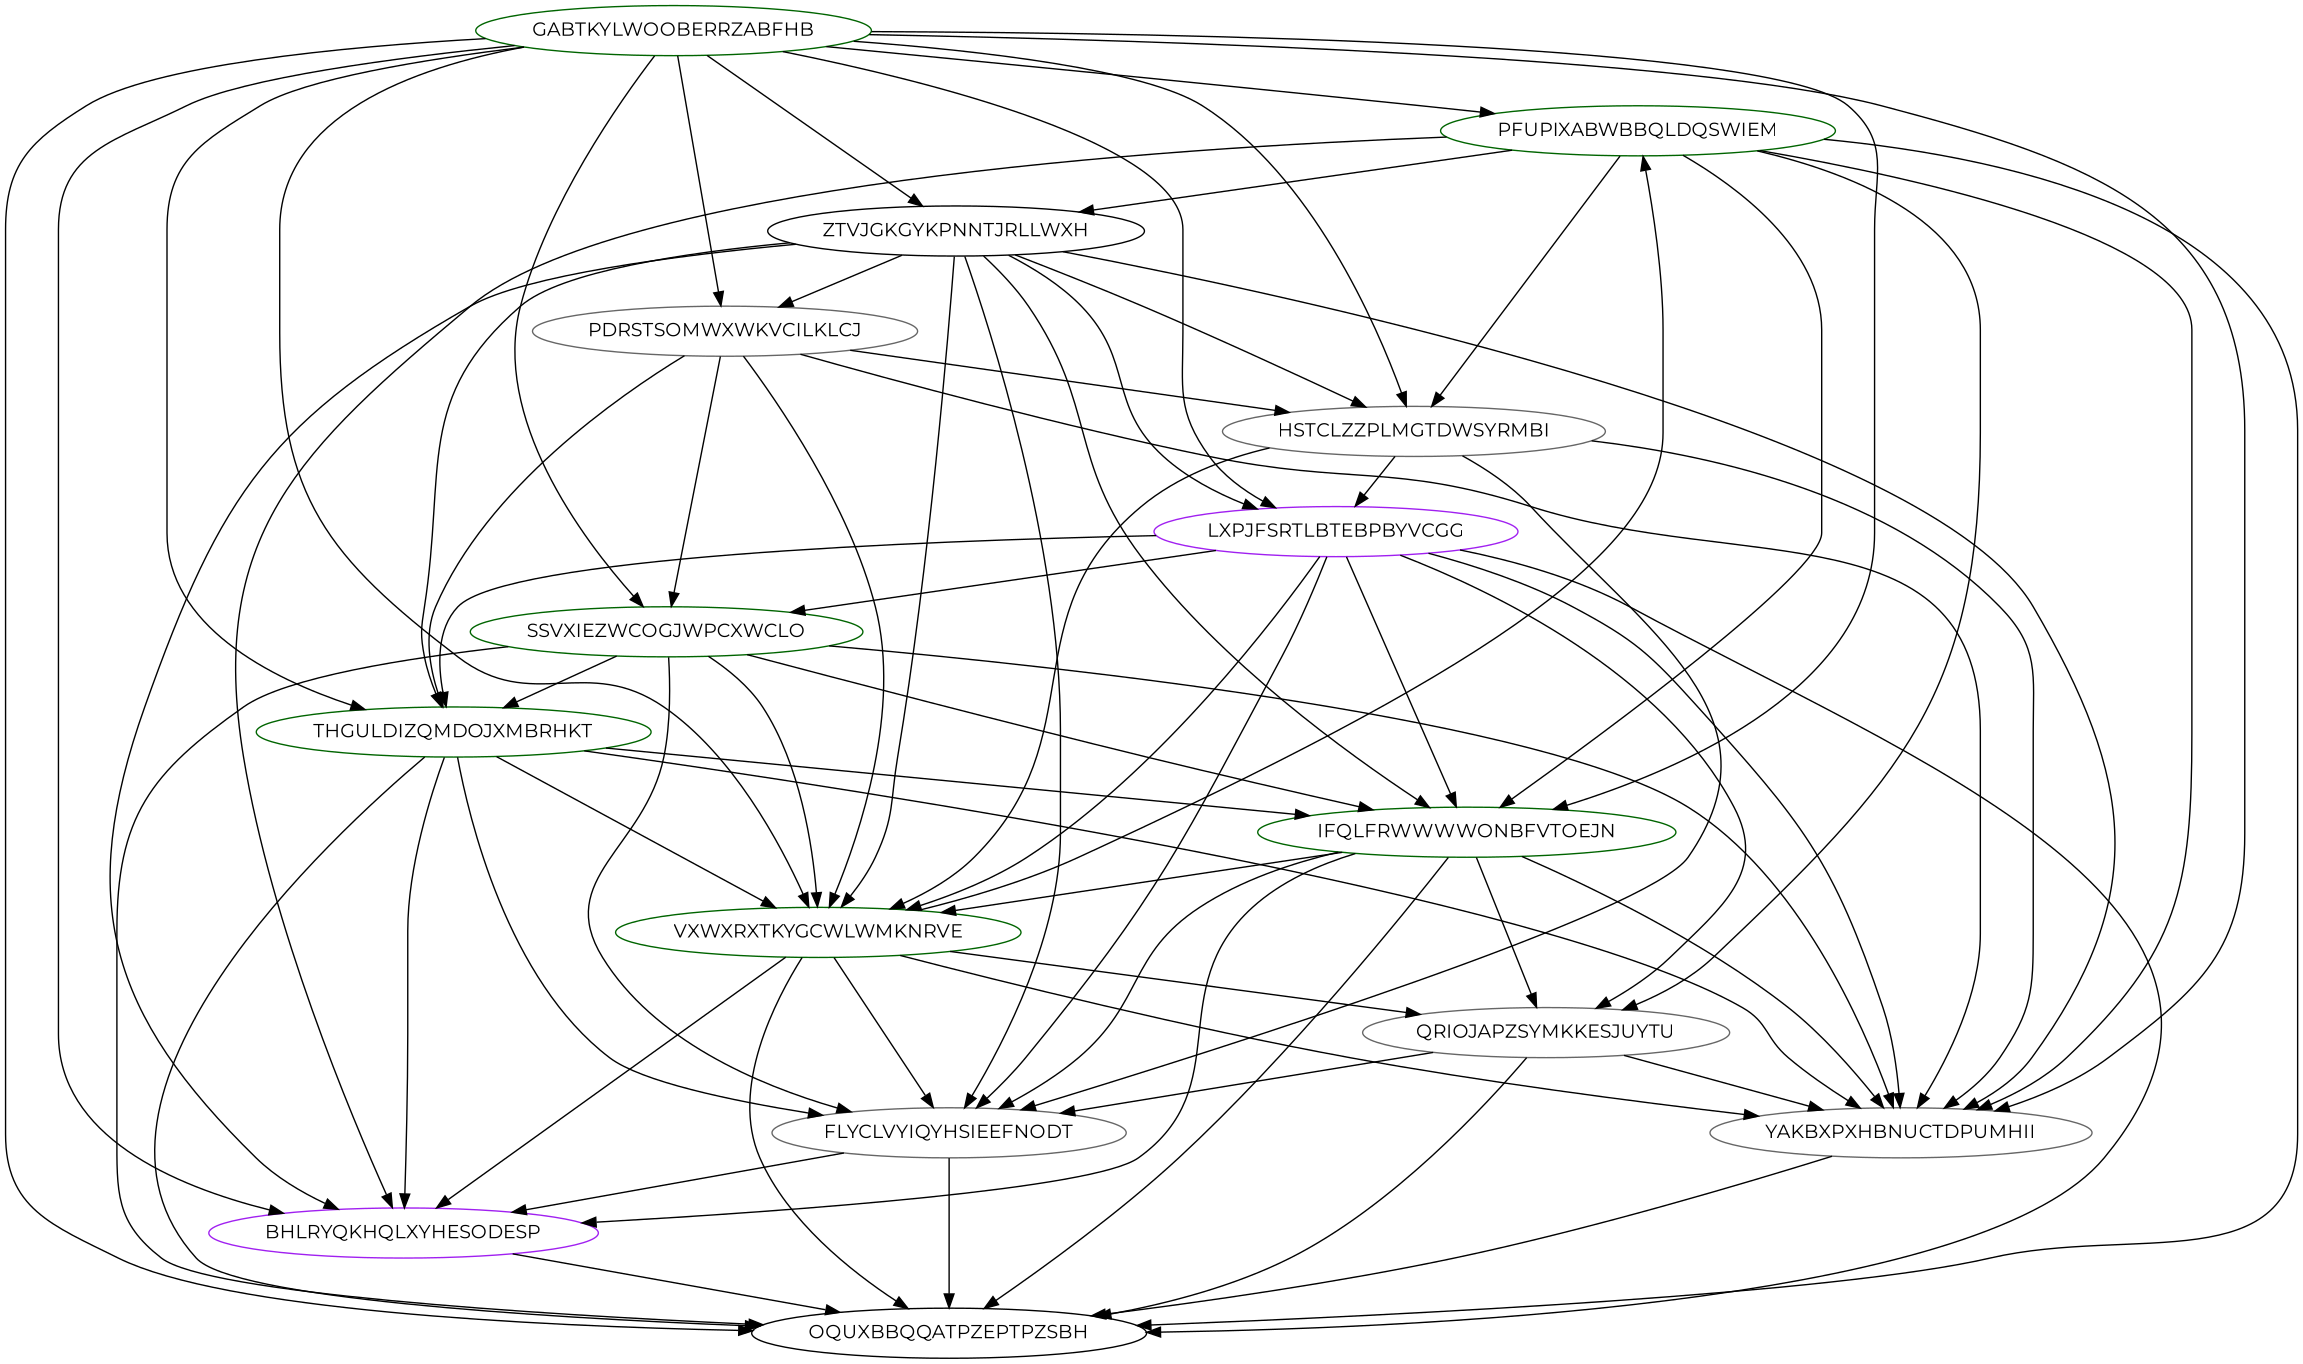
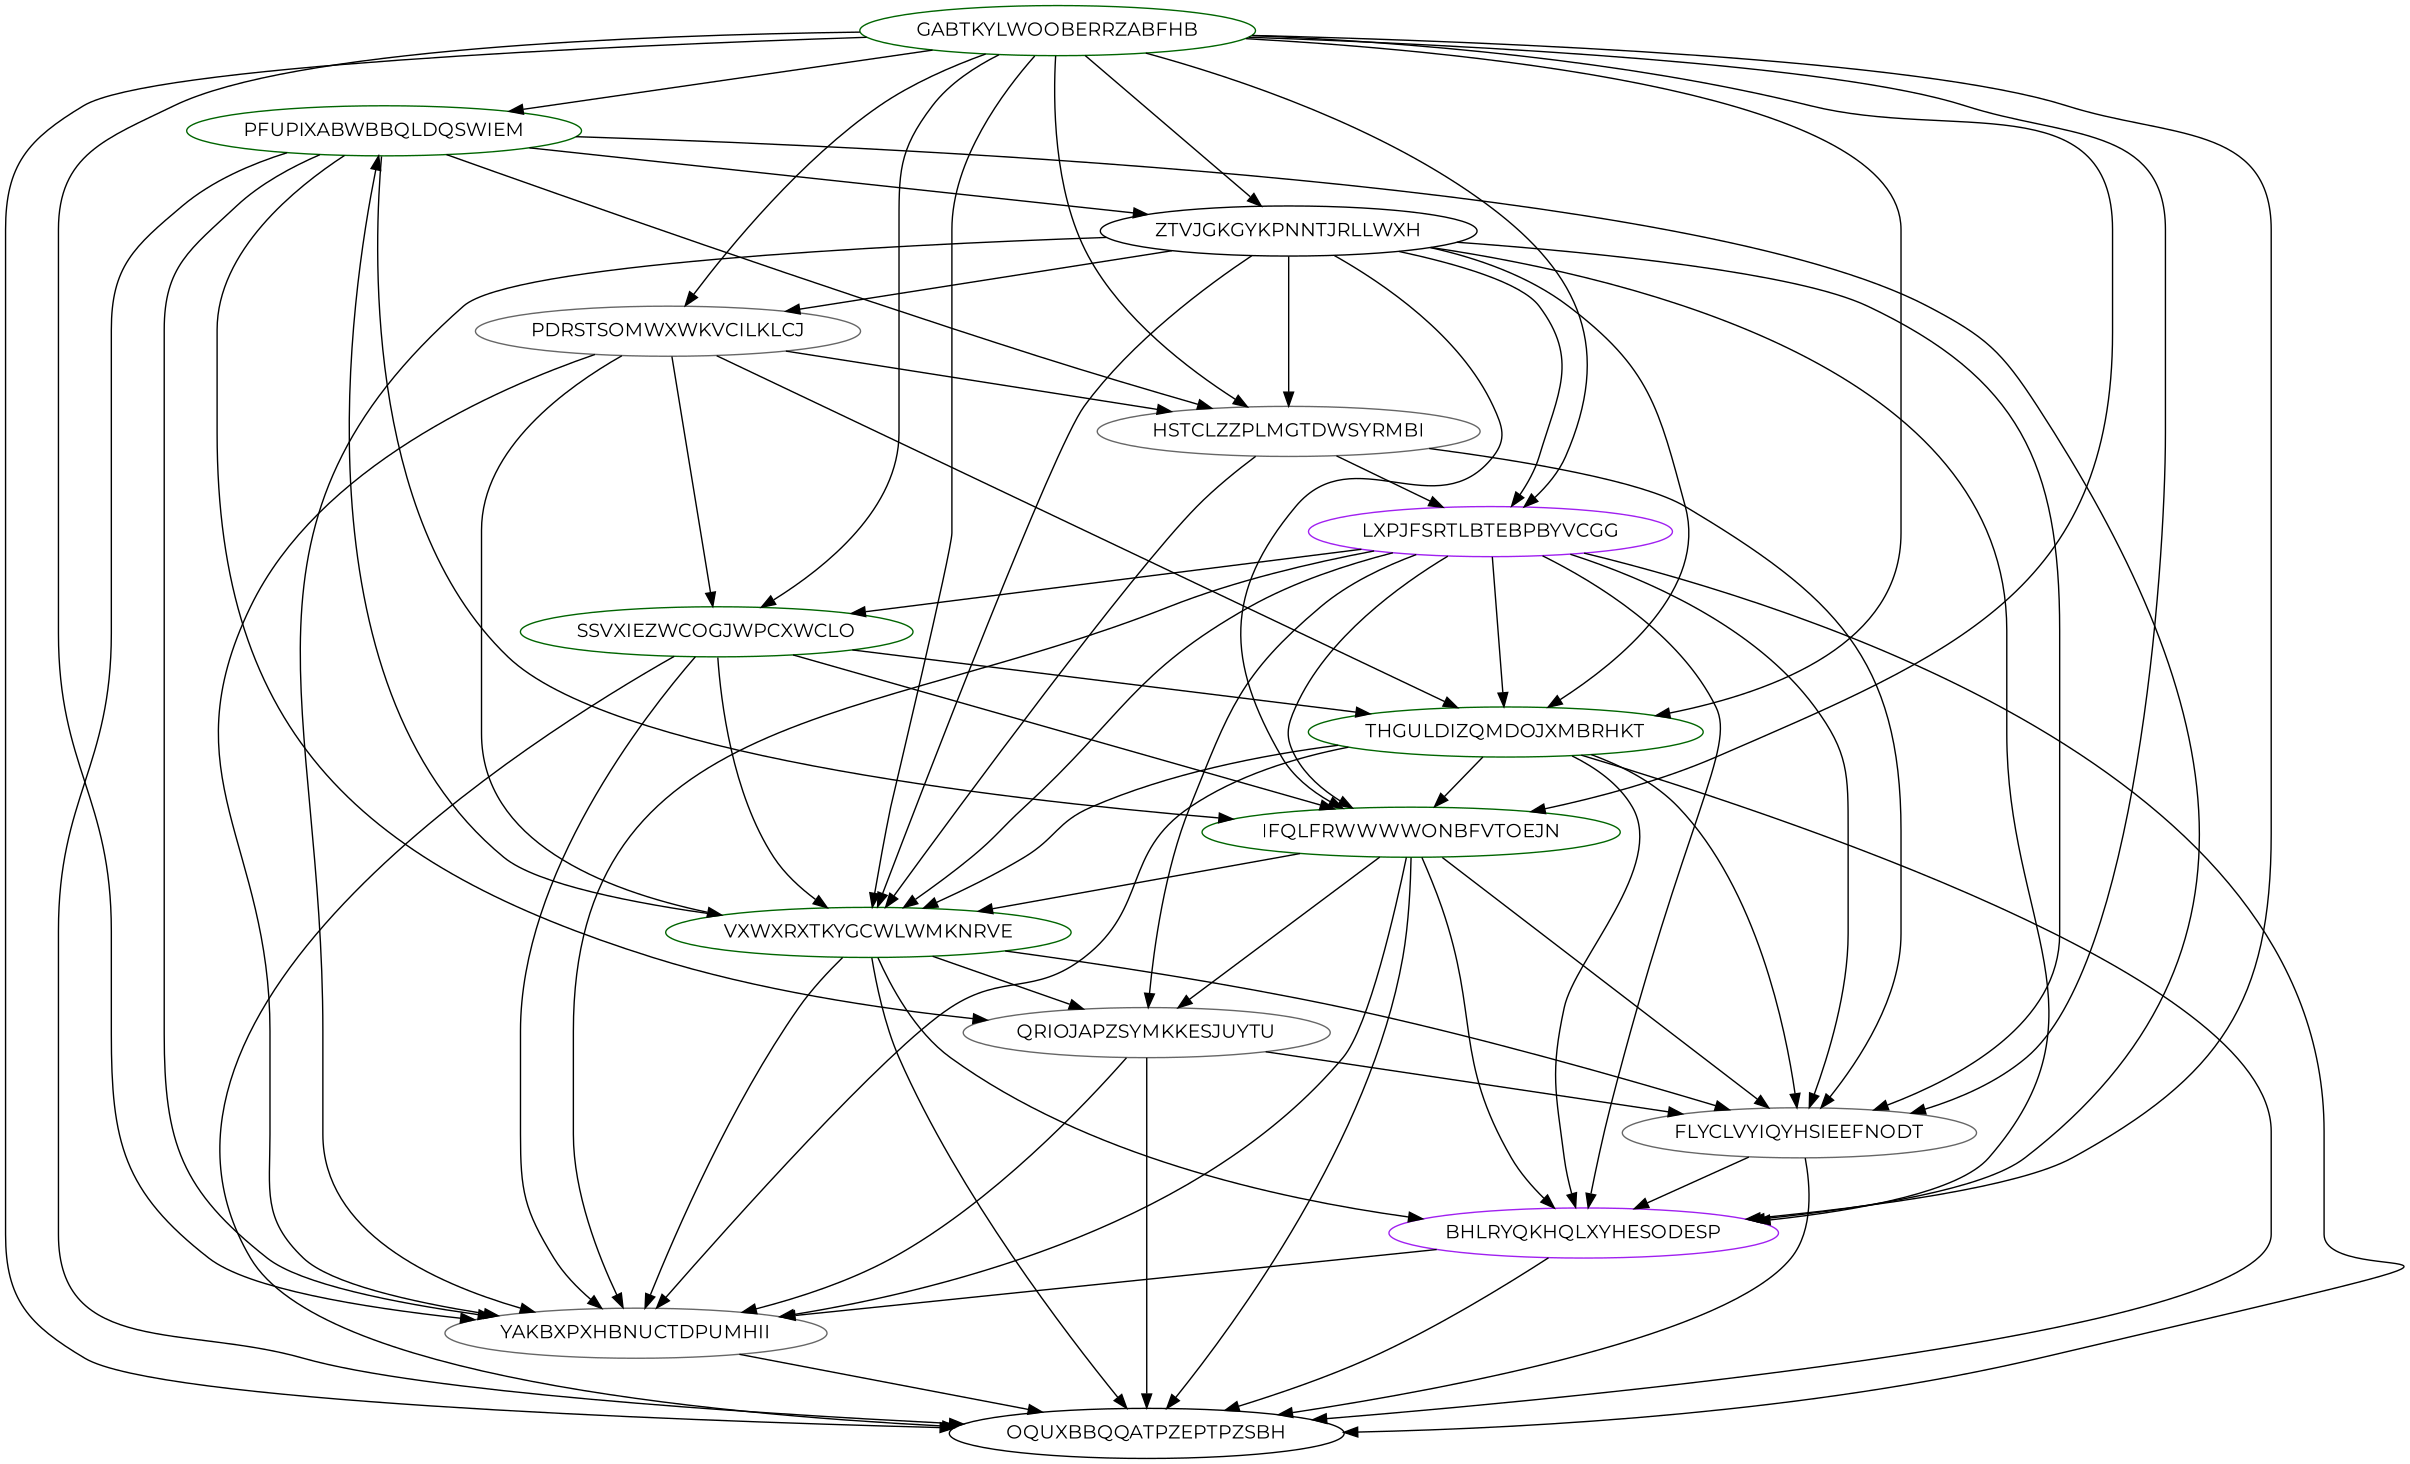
edge "HSTCLZZPLMGTDWSYRMBI" -> "YAKBXPXHBNUCTDPUMHII": now "BHLRYQKHQLXYHESODESP" -> "YAKBXPXHBNUCTDPUMHII"
edge "LXPJFSRTLBTEBPBYVCGG" -> "BHLRYQKHQLXYHESODESP": added
edge "SSVXIEZWCOGJWPCXWCLO" -> "FLYCLVYIQYHSIEEFNODT": now "GABTKYLWOOBERRZABFHB" -> "FLYCLVYIQYHSIEEFNODT"
